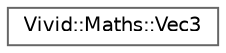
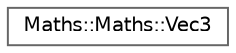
node "Vivid::Maths::Vec3": label "Vivid::Maths::Vec3" -> "Maths::Maths::Vec3"
